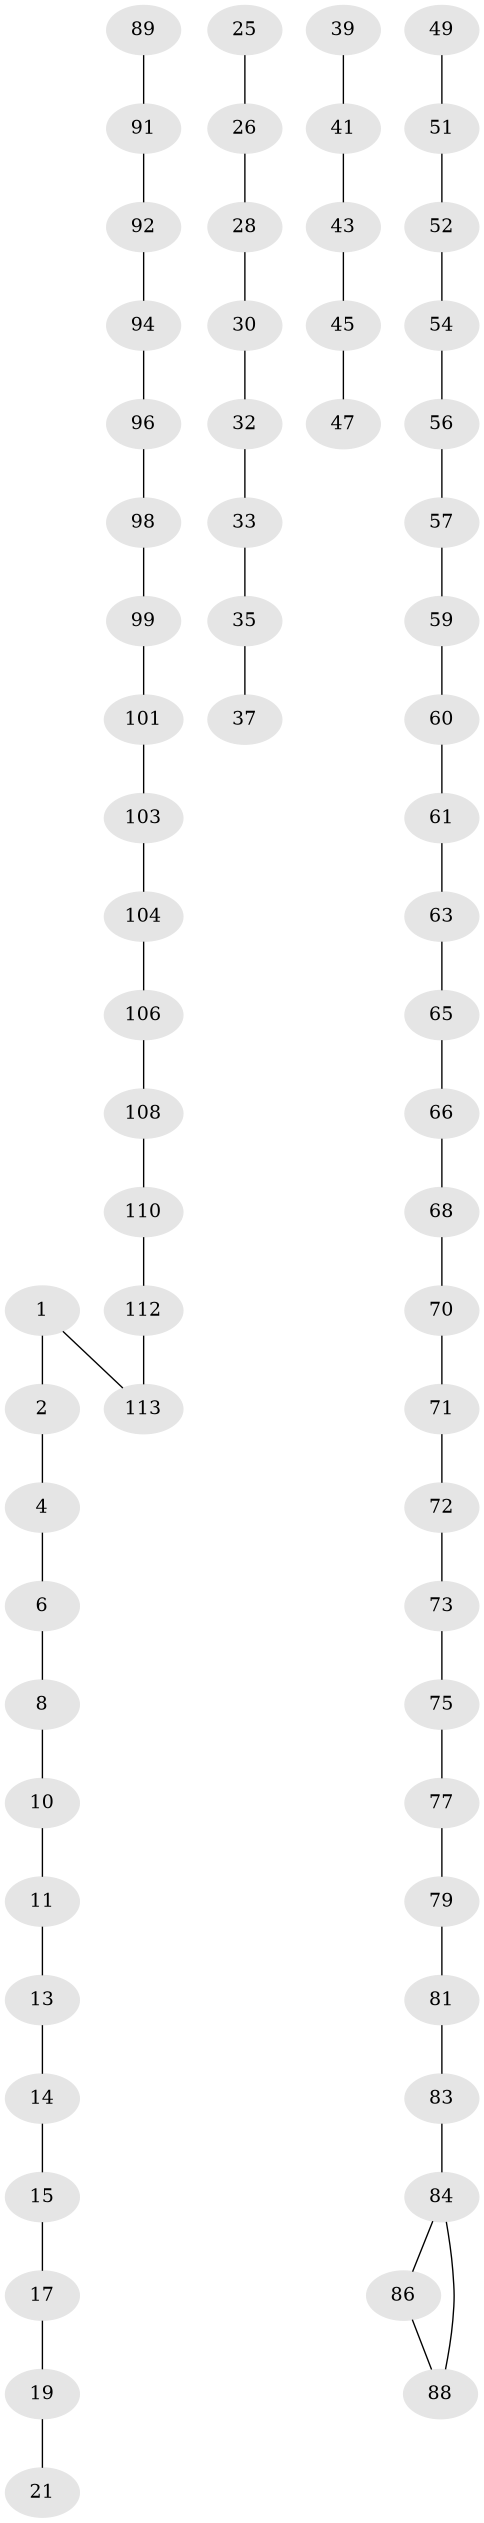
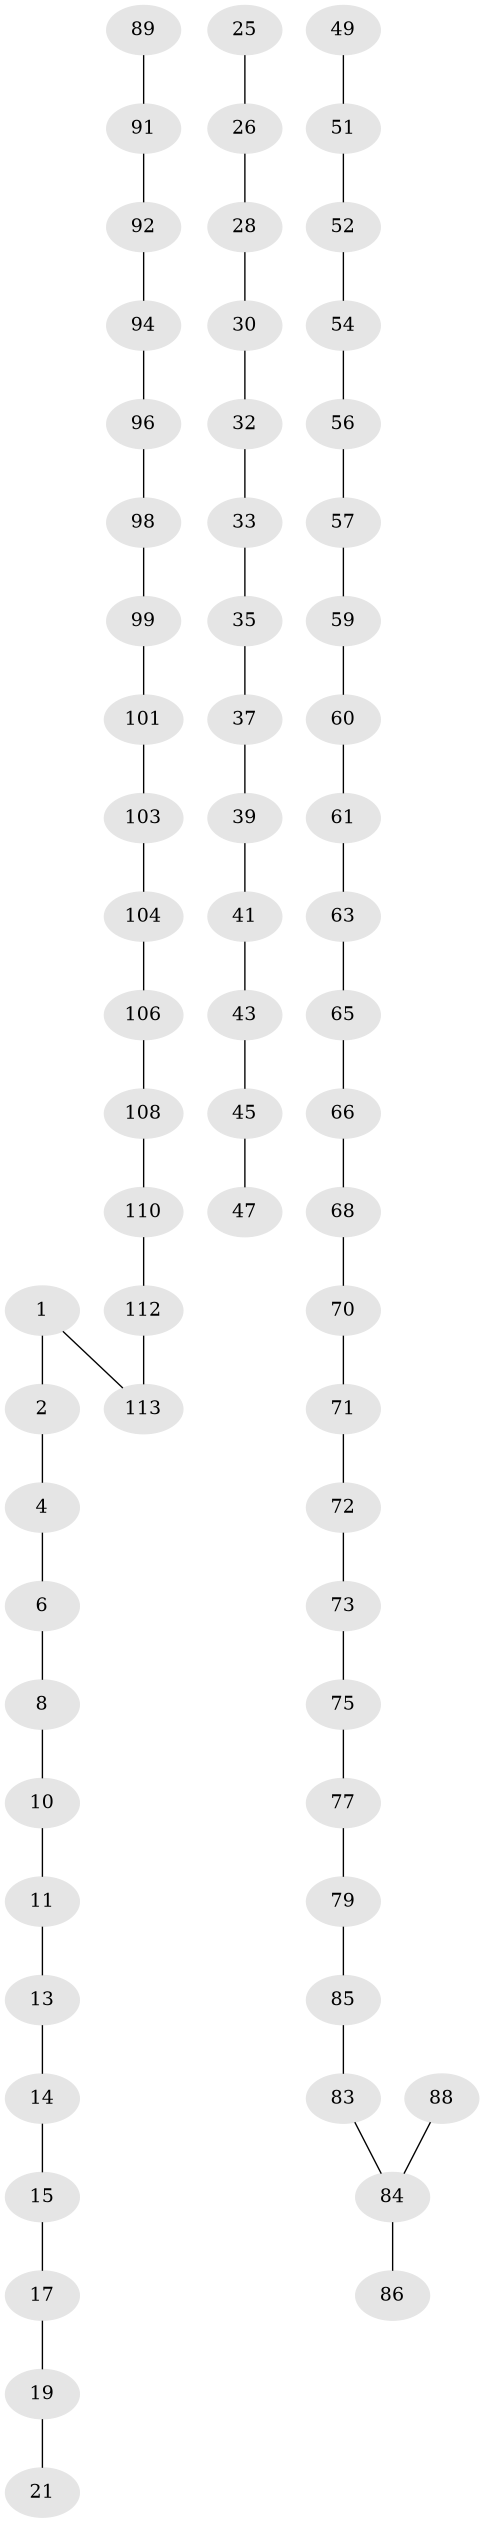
edge "37" -- "39": added
node "81": label "81" -> "85"
edge "86" -- "88": removed
